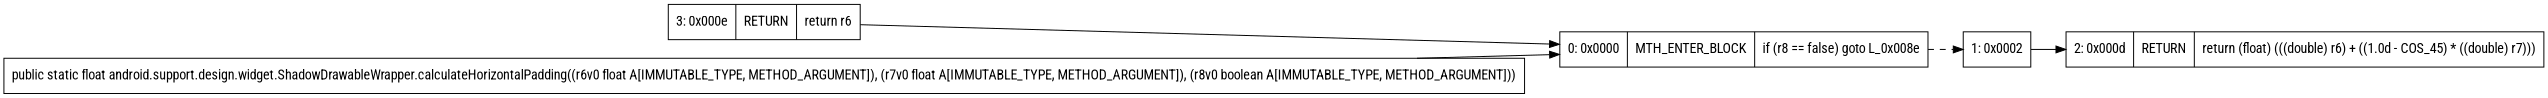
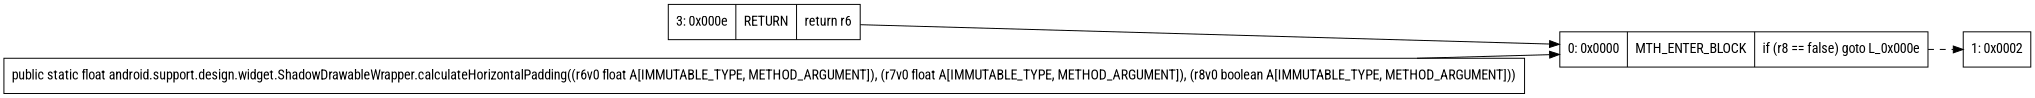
node "0: 0x0000": text "if (r8 == false) goto L_0x008e" -> "if (r8 == false) goto L_0x000e"
node "2: 0x000d": removed
